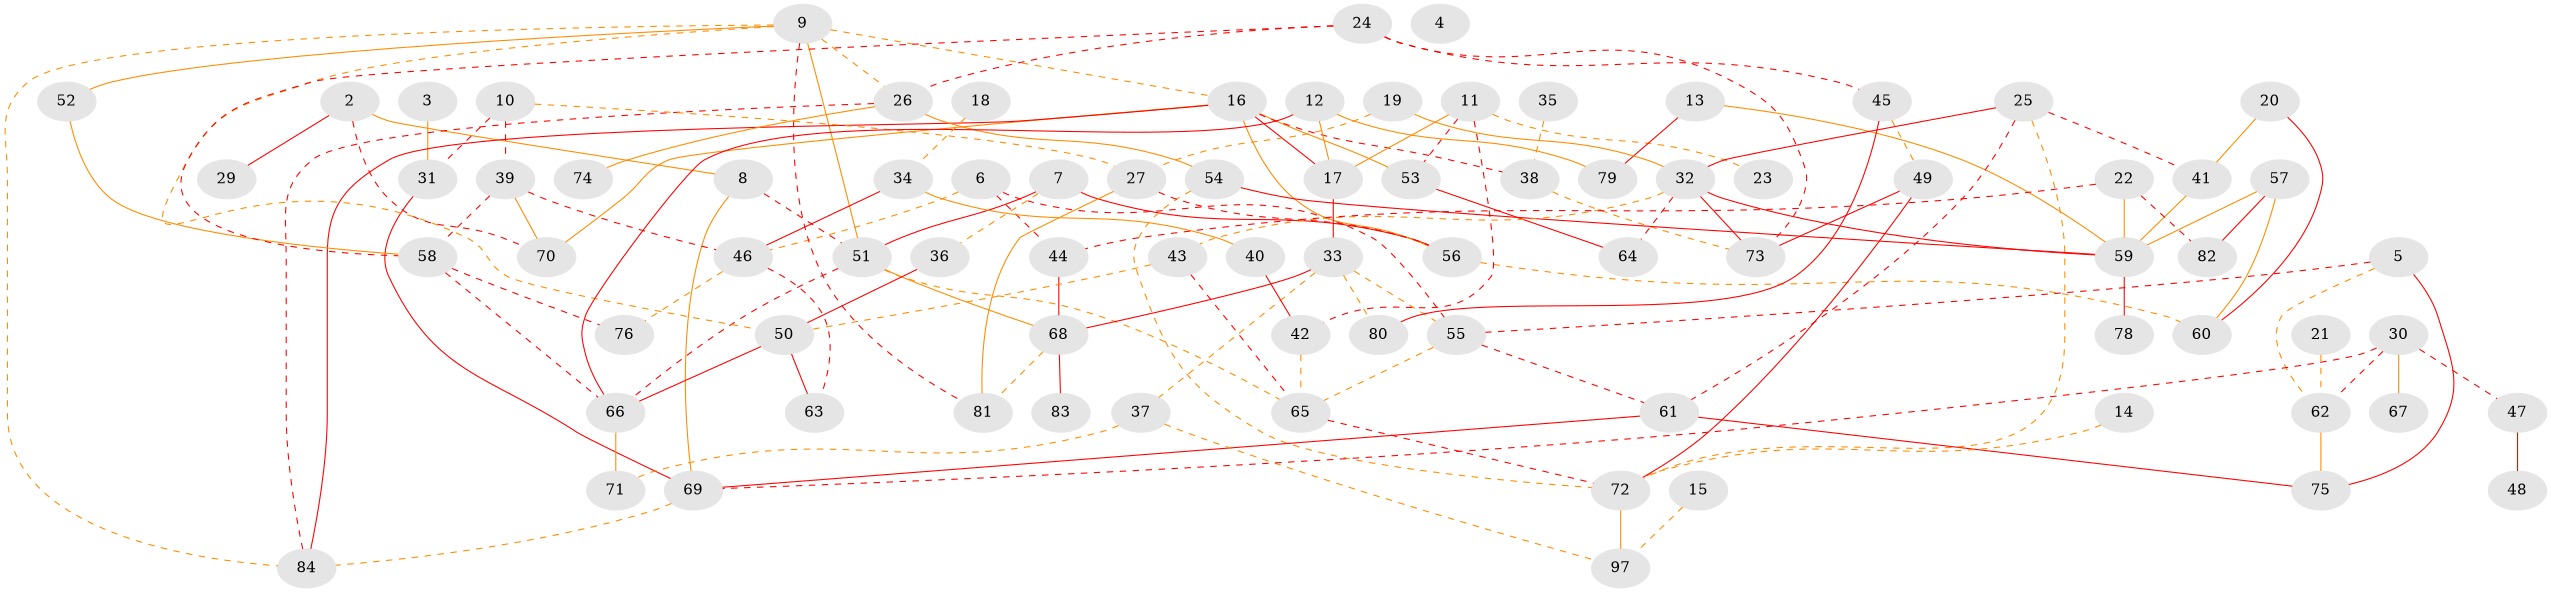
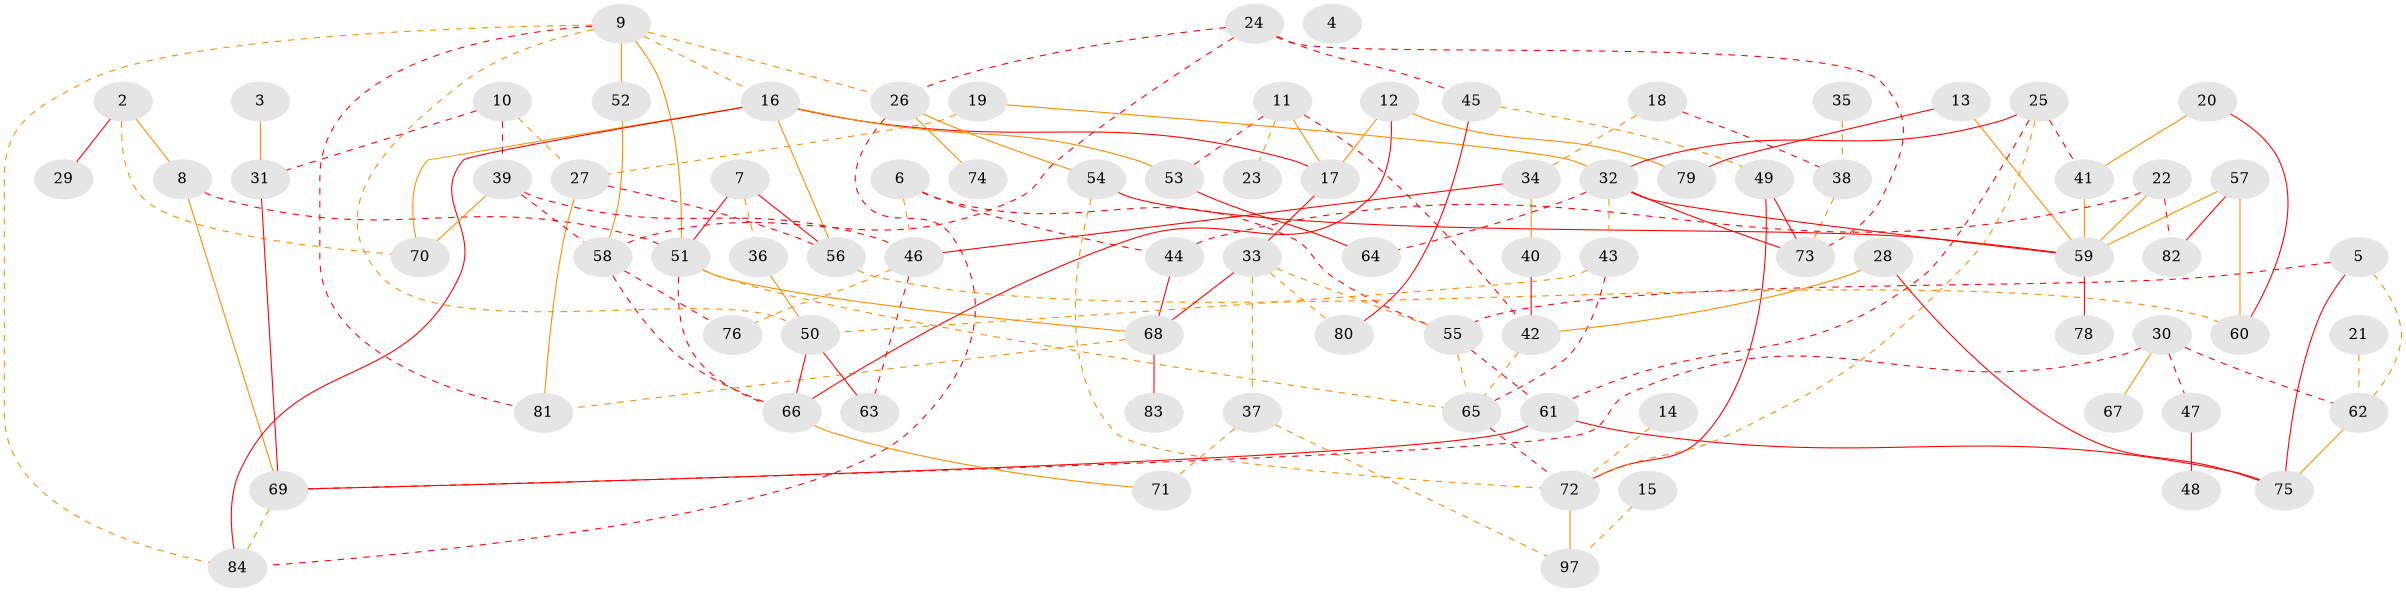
edge "16" -- "38": now "18" -- "38"
edge "2" -- "70": color red -> darkorange
node "28": added
edge "36" -- "50": color red -> darkorange
